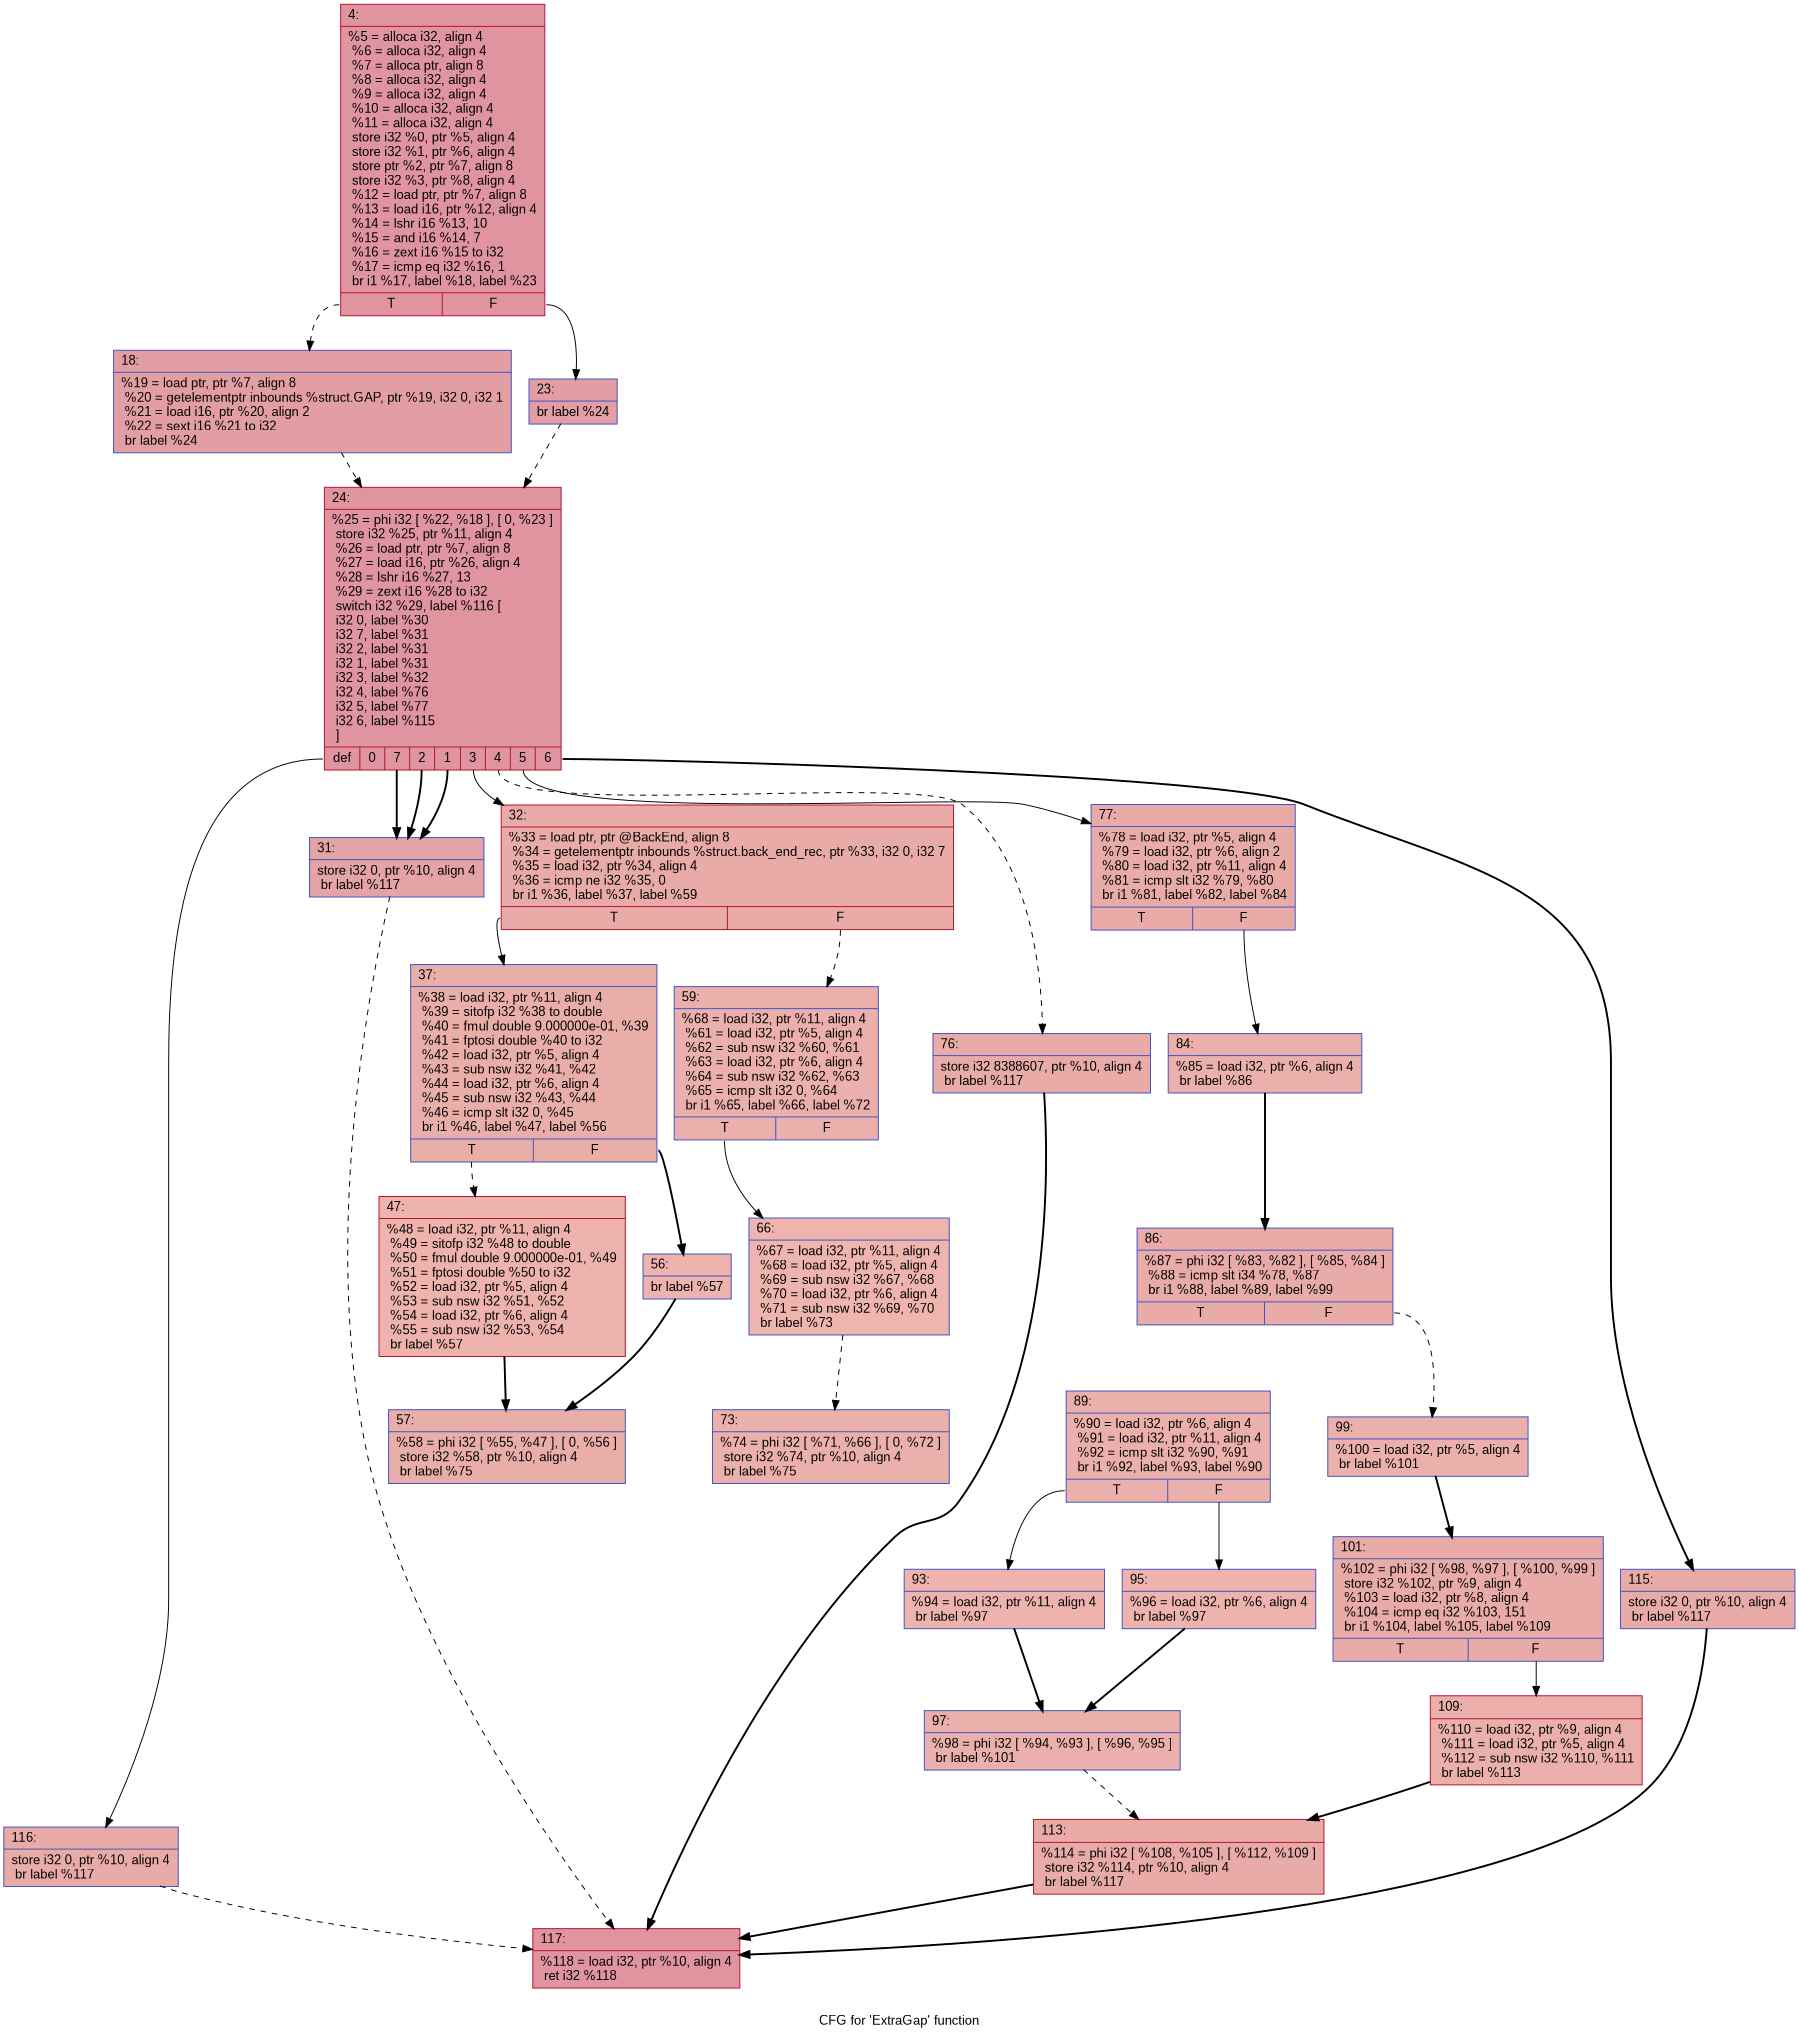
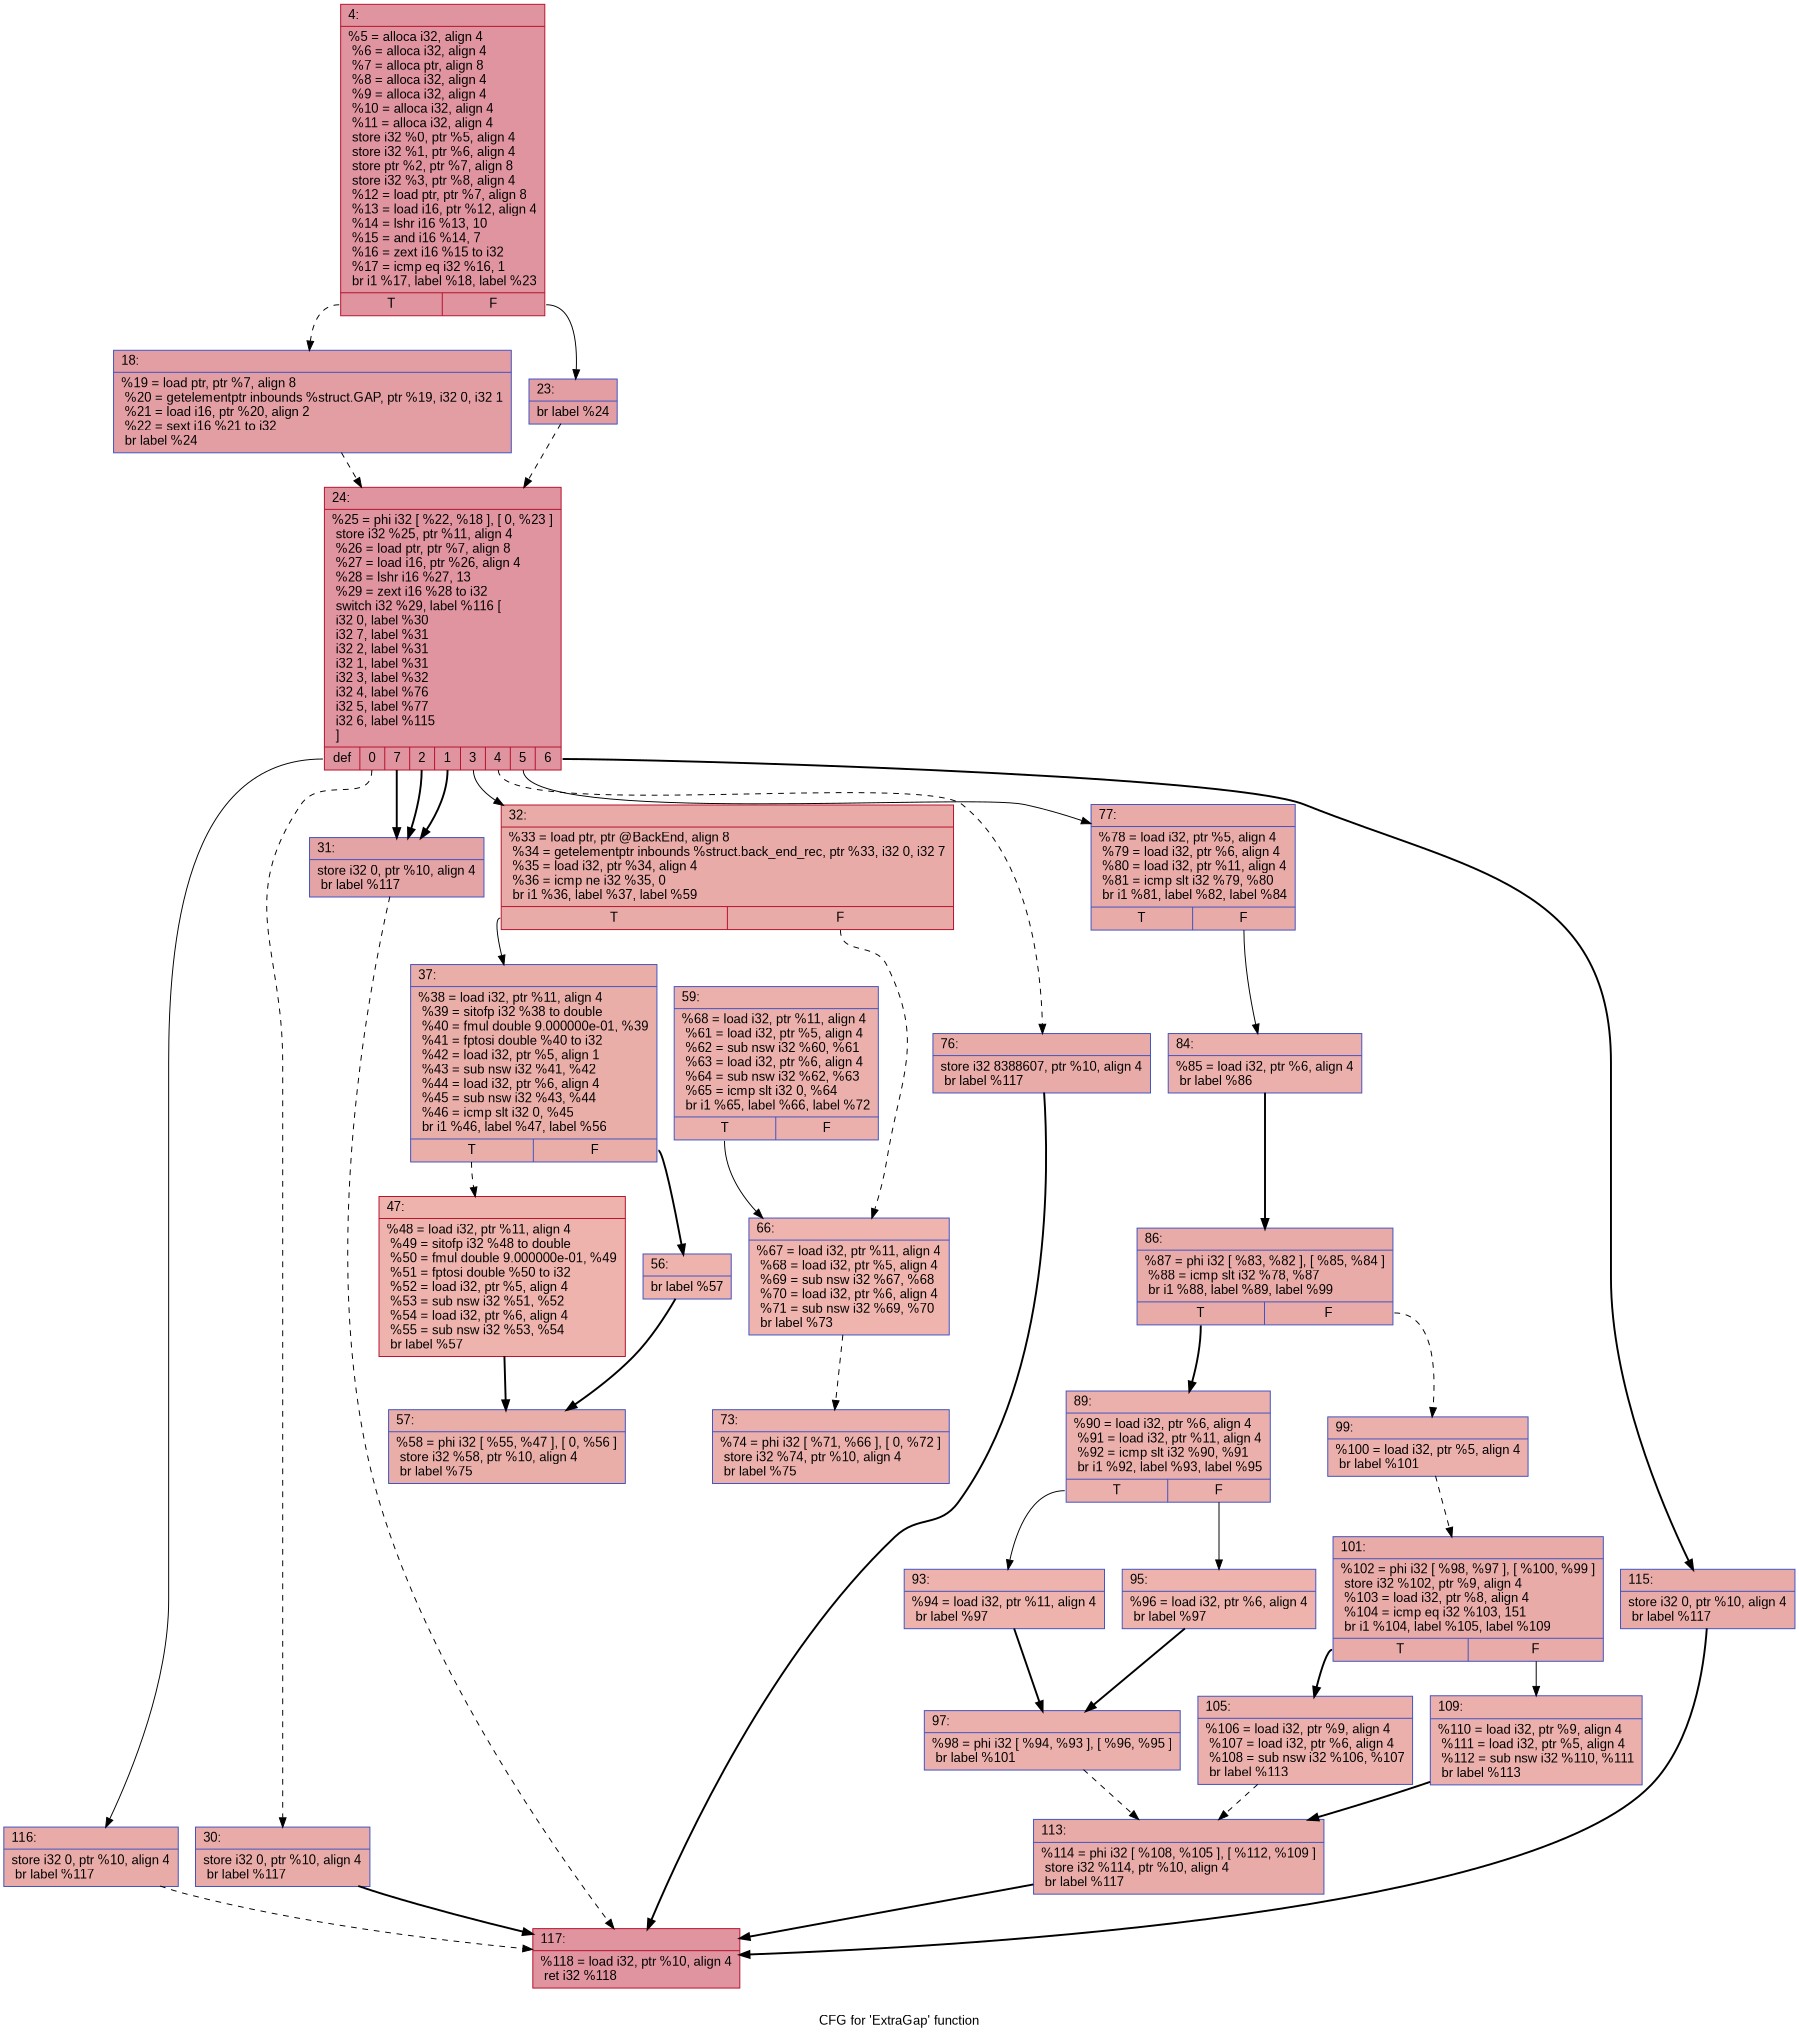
node "77:": text "%79 = load i32, ptr %6, align 2" -> "%79 = load i32, ptr %6, align 4"
edge "32:" -> "59:": now "32:" -> "66:"
node "37:": text "%42 = load i32, ptr %5, align 4" -> "%42 = load i32, ptr %5, align 1"
node "86:": text "%88 = icmp slt i34 %78, %87" -> "%88 = icmp slt i32 %78, %87"
edge "86:" -> "89:": added
node "89:": text "br i1 %92, label %93, label %90" -> "br i1 %92, label %93, label %95"
edge "99:" -> "101:": style bold -> dashed
node "105:": added
node "109:": color #b70d28ff -> #3d50c3ff
node "30:": added
node "113:": color #b70d28ff -> #3d50c3ff
